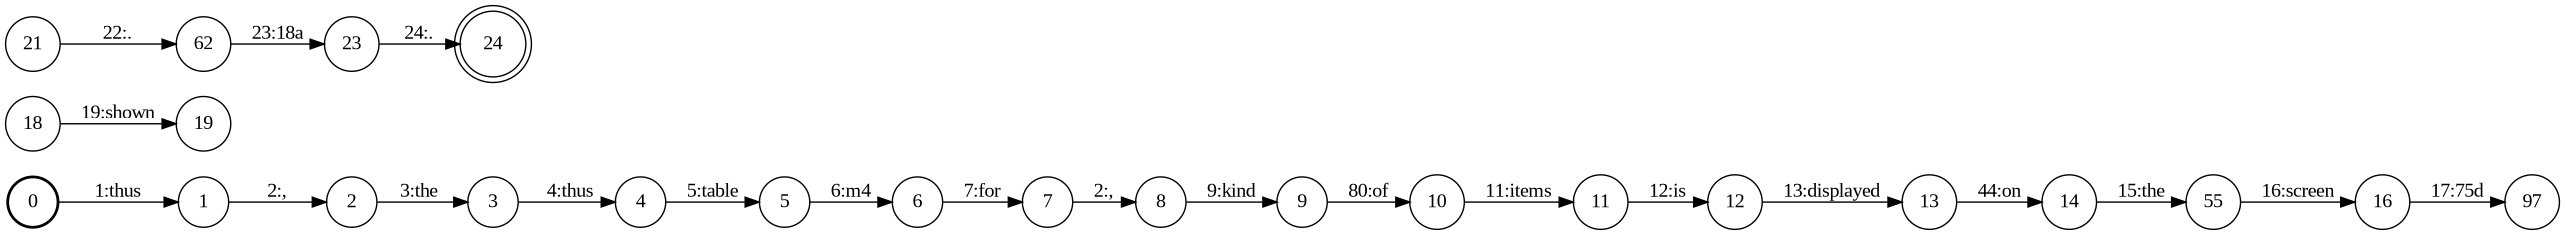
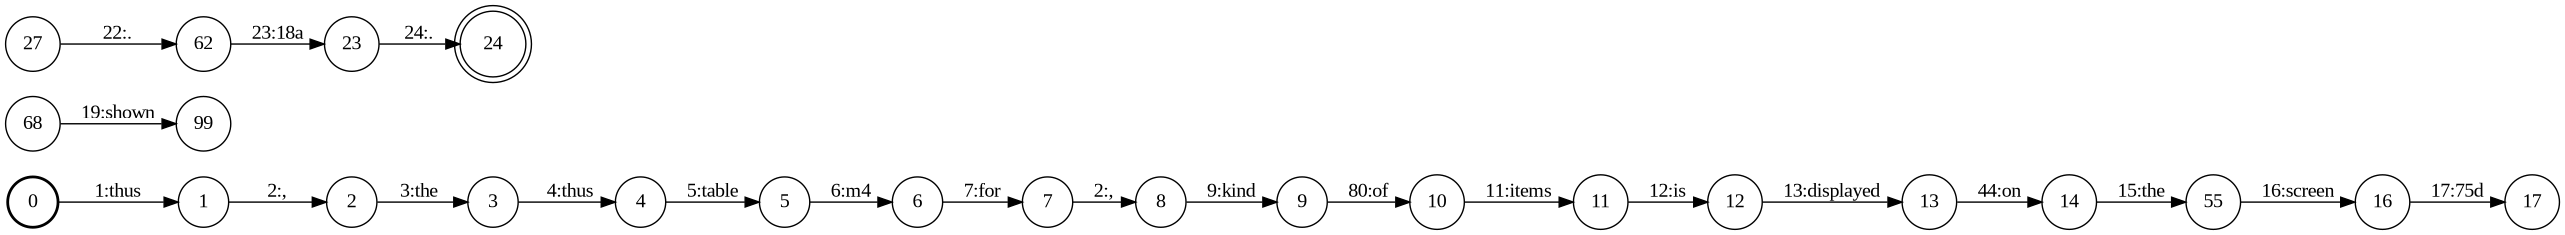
node "21": label "21" -> "27"
node "18": label "18" -> "68"
node "19": label "19" -> "99"
node "97": label "97" -> "17"
